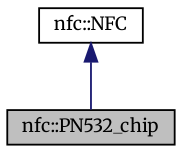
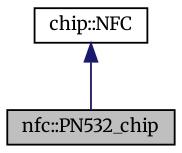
node "nfc::NFC": label "nfc::NFC" -> "chip::NFC"
